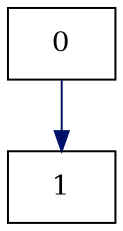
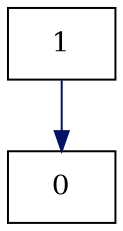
edge "0" -> "1": reversed
